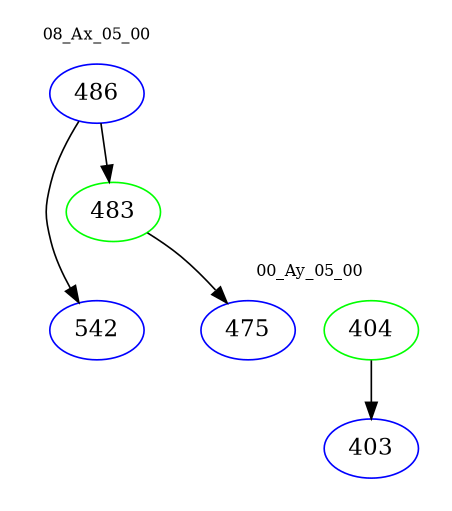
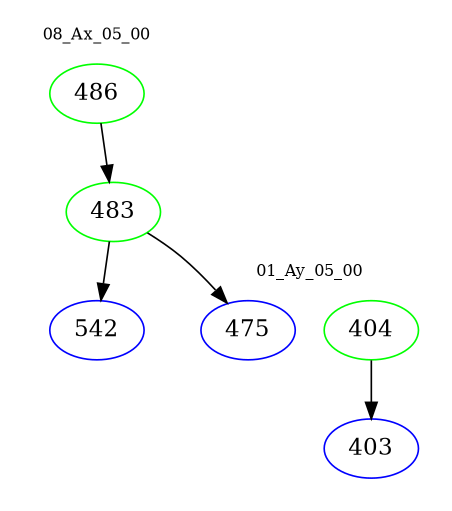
node "486": color blue -> green
edge "486" -> "542": now "483" -> "542"
cluster "00_Ay_05_00": label "00_Ay_05_00" -> "01_Ay_05_00"
